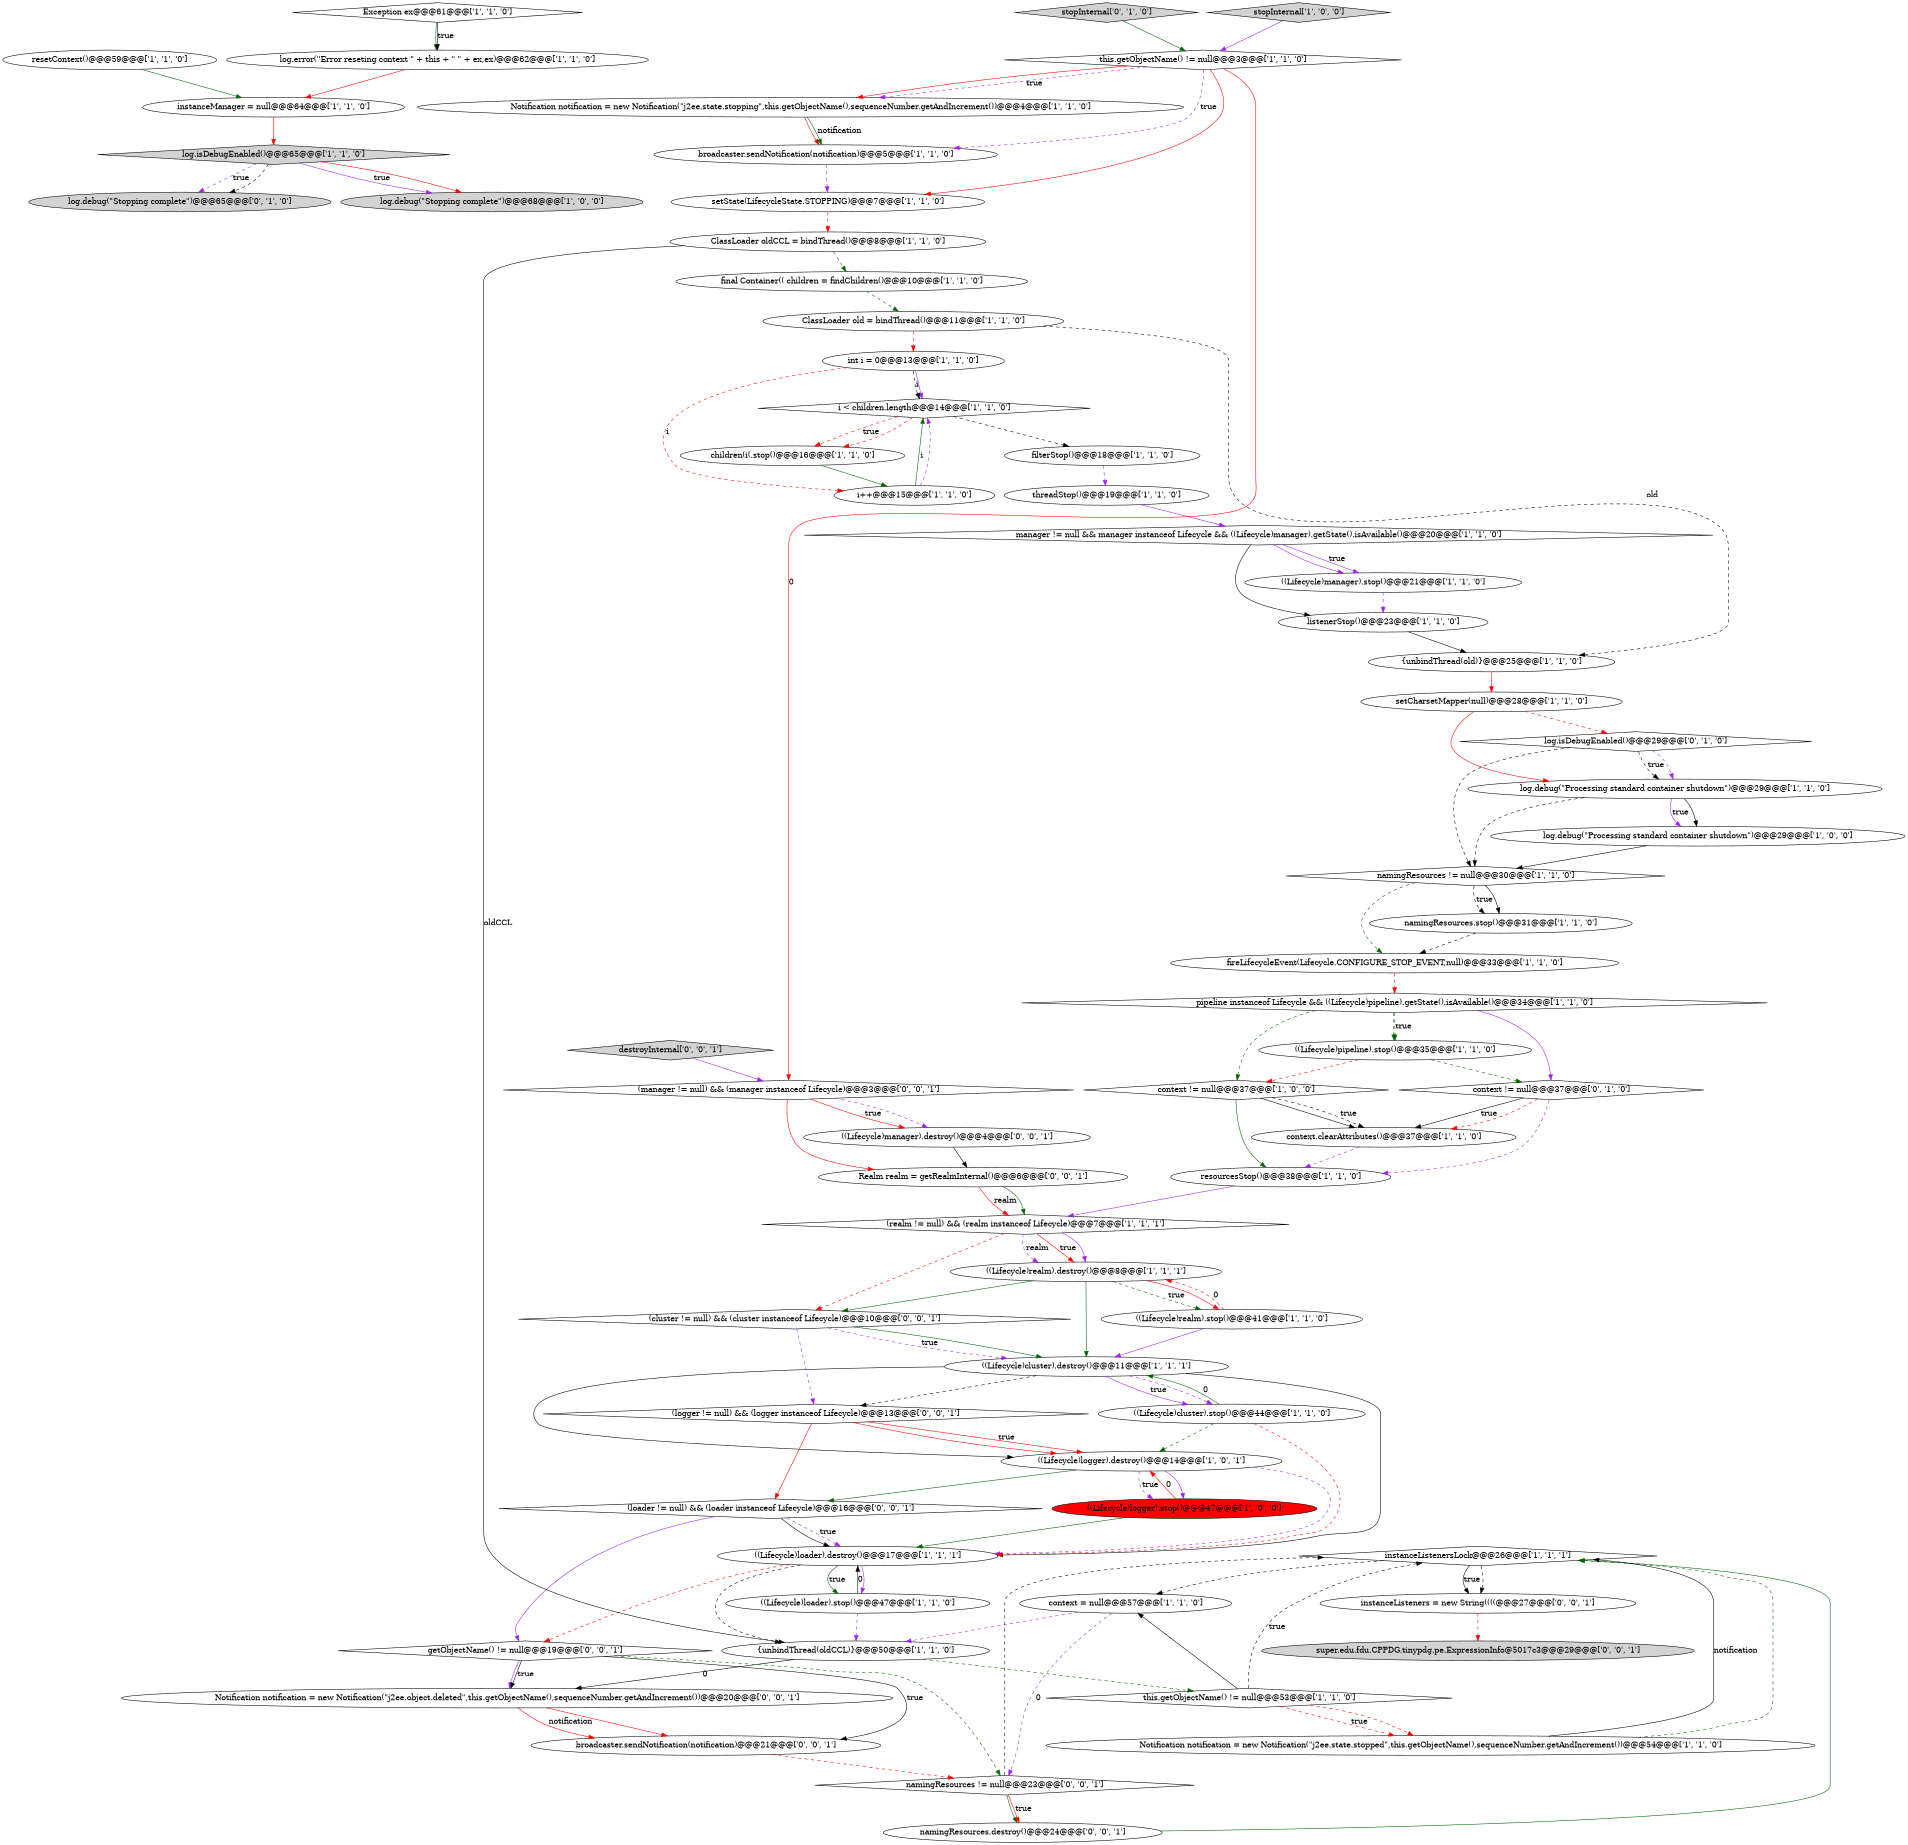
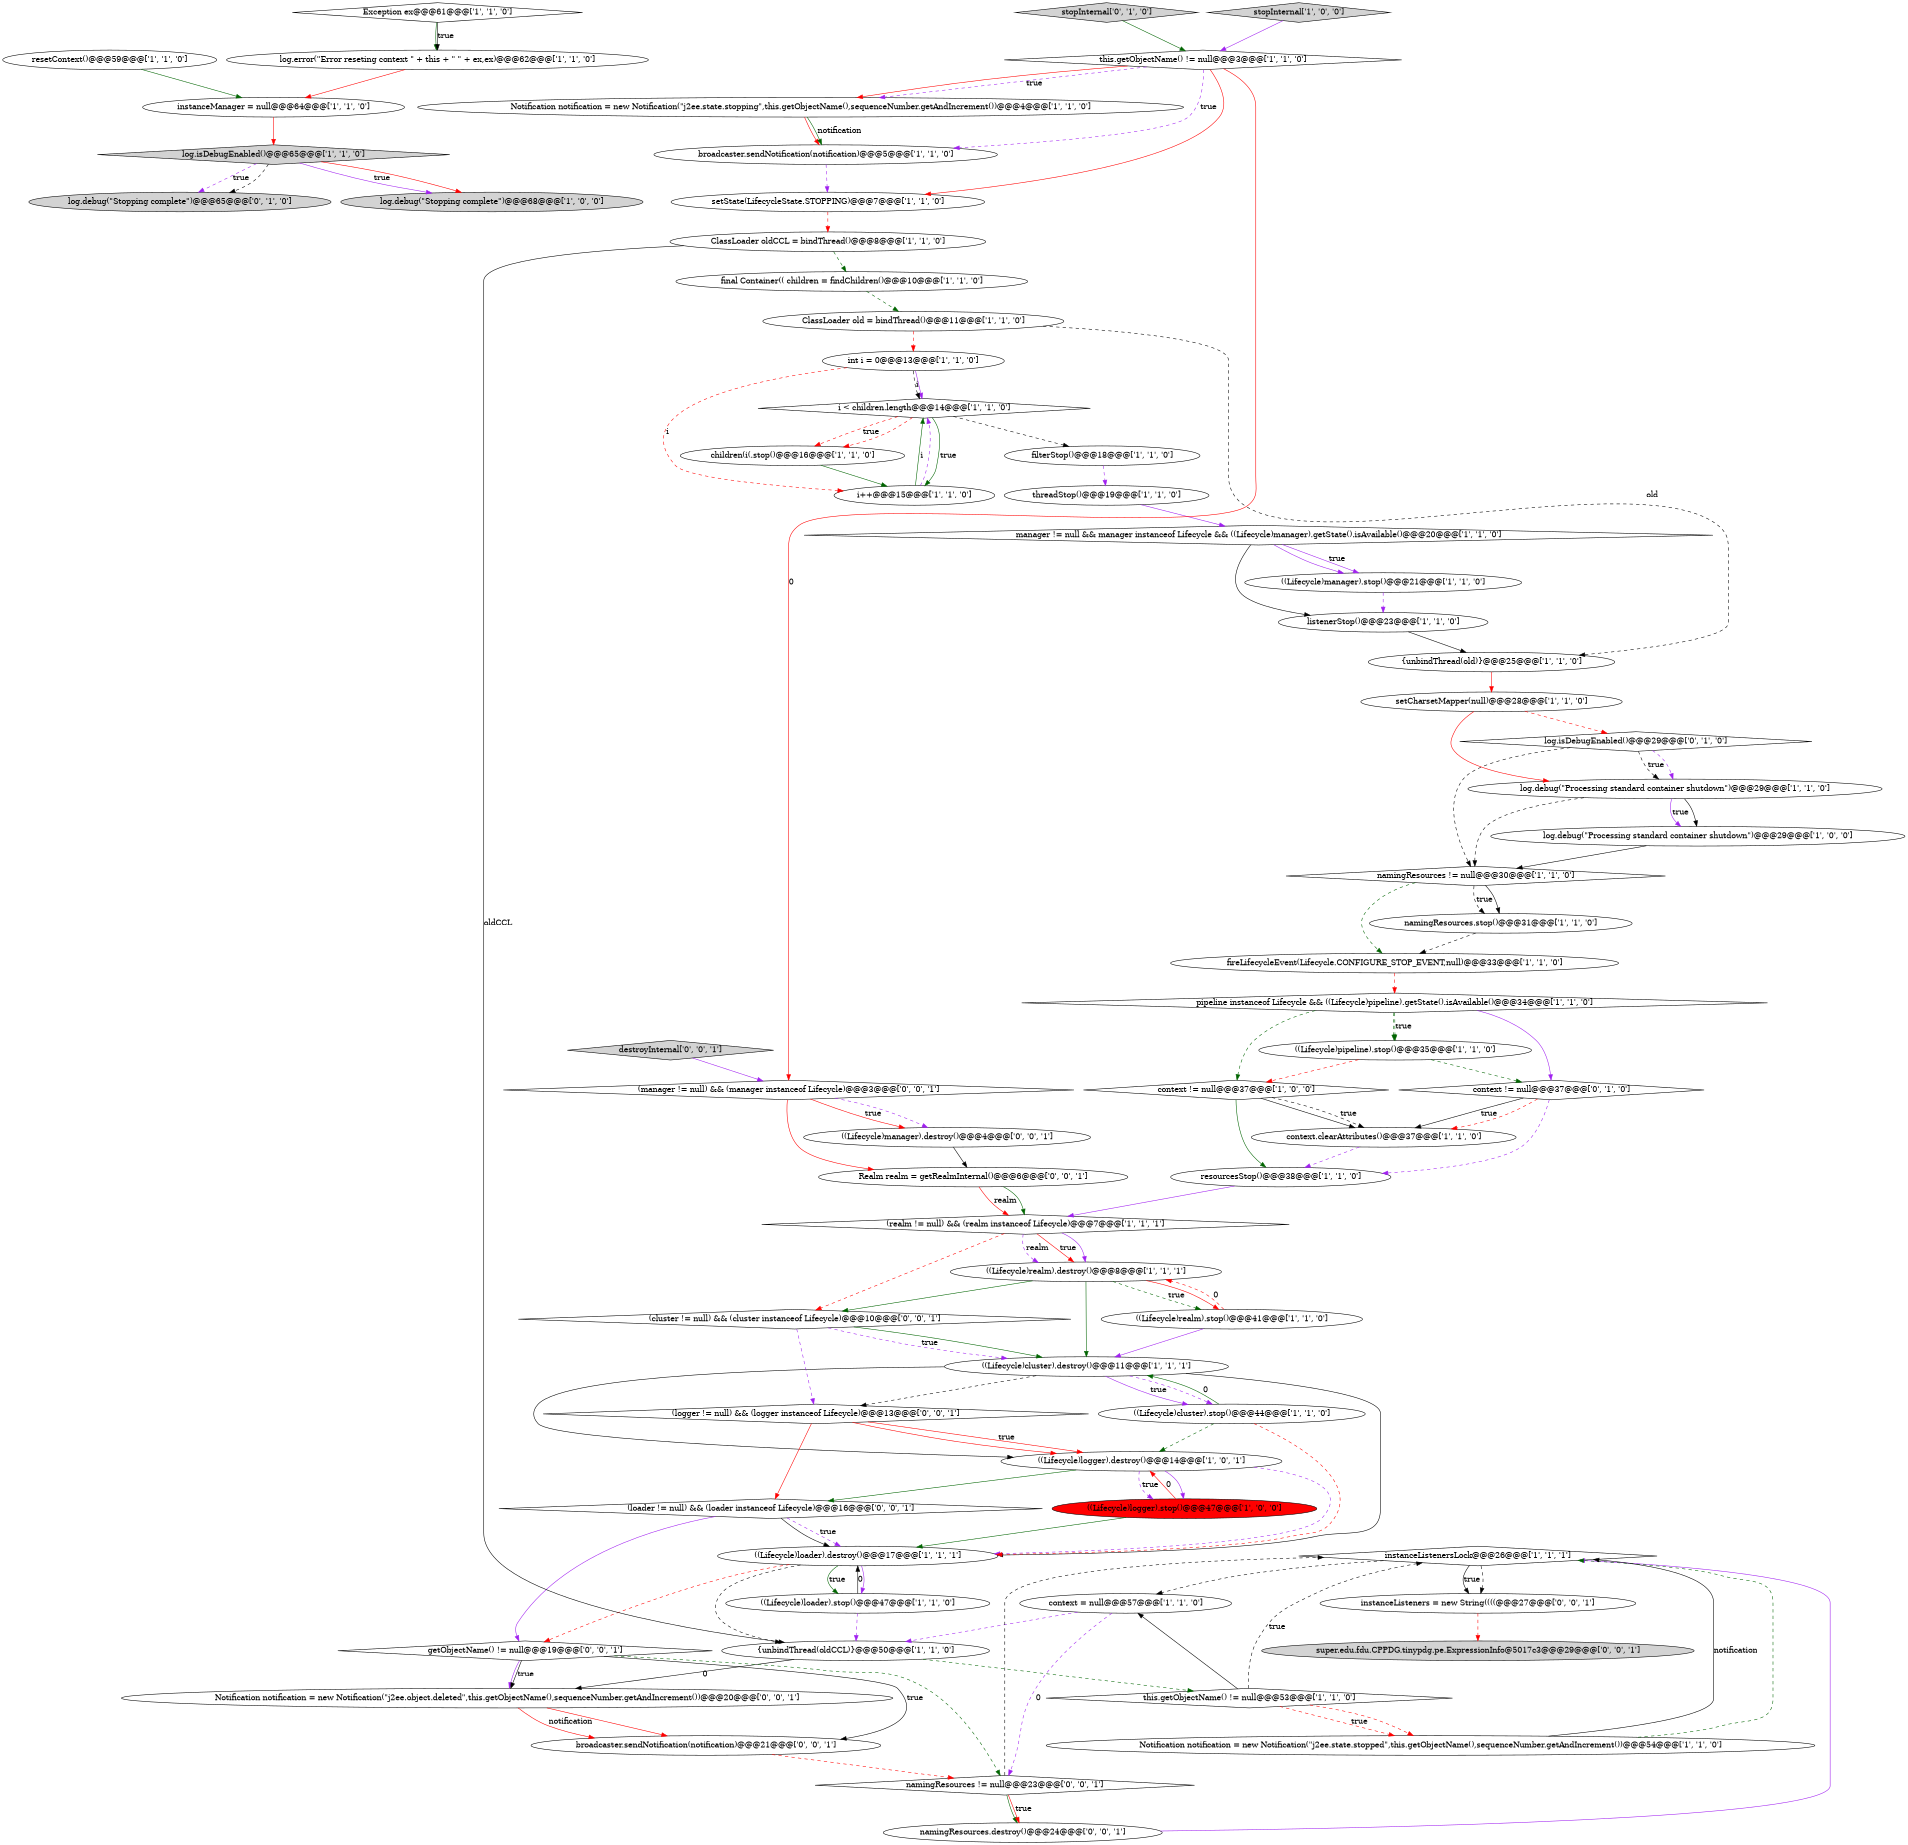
edge "i < children.length@@@14@@@['1', '1', '0']" -> "i++@@@15@@@['1', '1', '0']": added, label "true"
edge "namingResources.destroy()@@@24@@@['0', '0', '1']" -> "instanceListenersLock@@@26@@@['1', '1', '1']": color darkgreen -> purple
